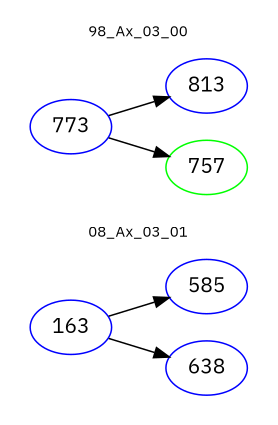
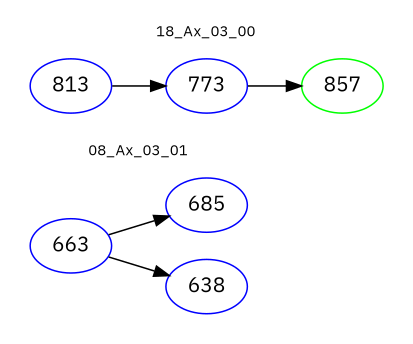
cluster "98_Ax_03_00": label "98_Ax_03_00" -> "18_Ax_03_00"
edge "773" -> "813": reversed
node "757": label "757" -> "857"
node "585": label "585" -> "685"
node "163": label "163" -> "663"
